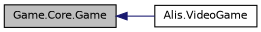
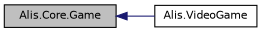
node "Game.Core.Game": label "Game.Core.Game" -> "Alis.Core.Game"
